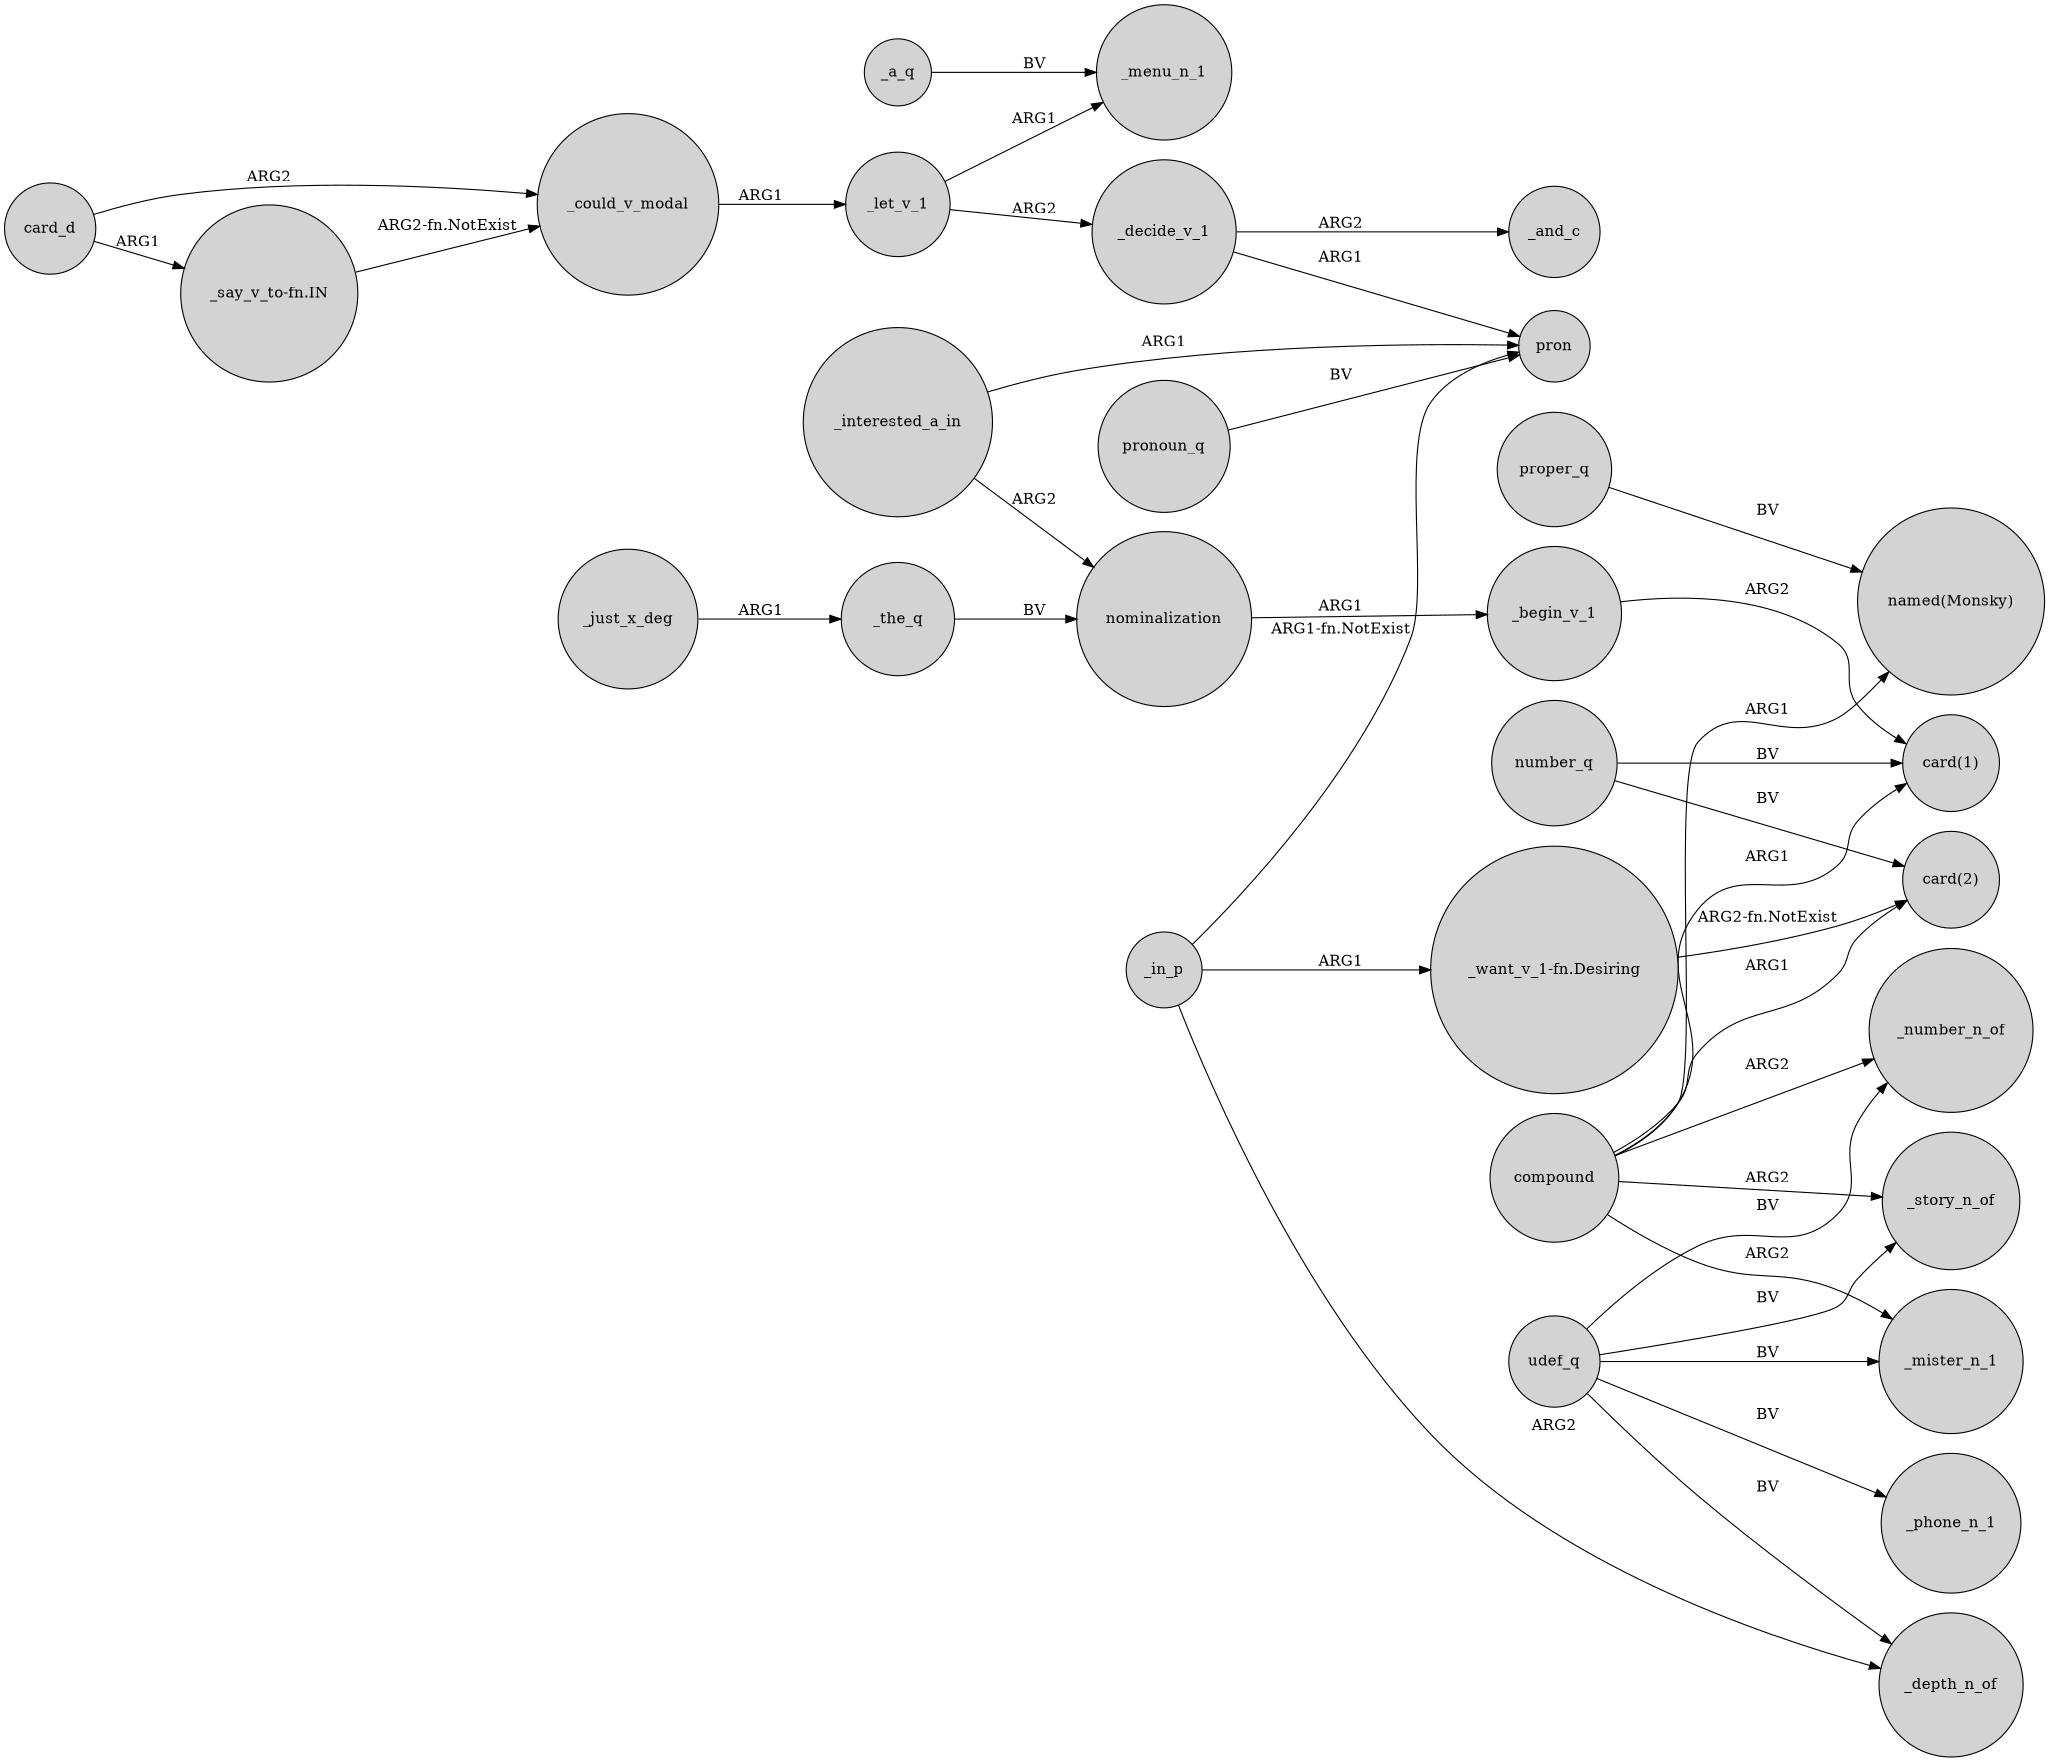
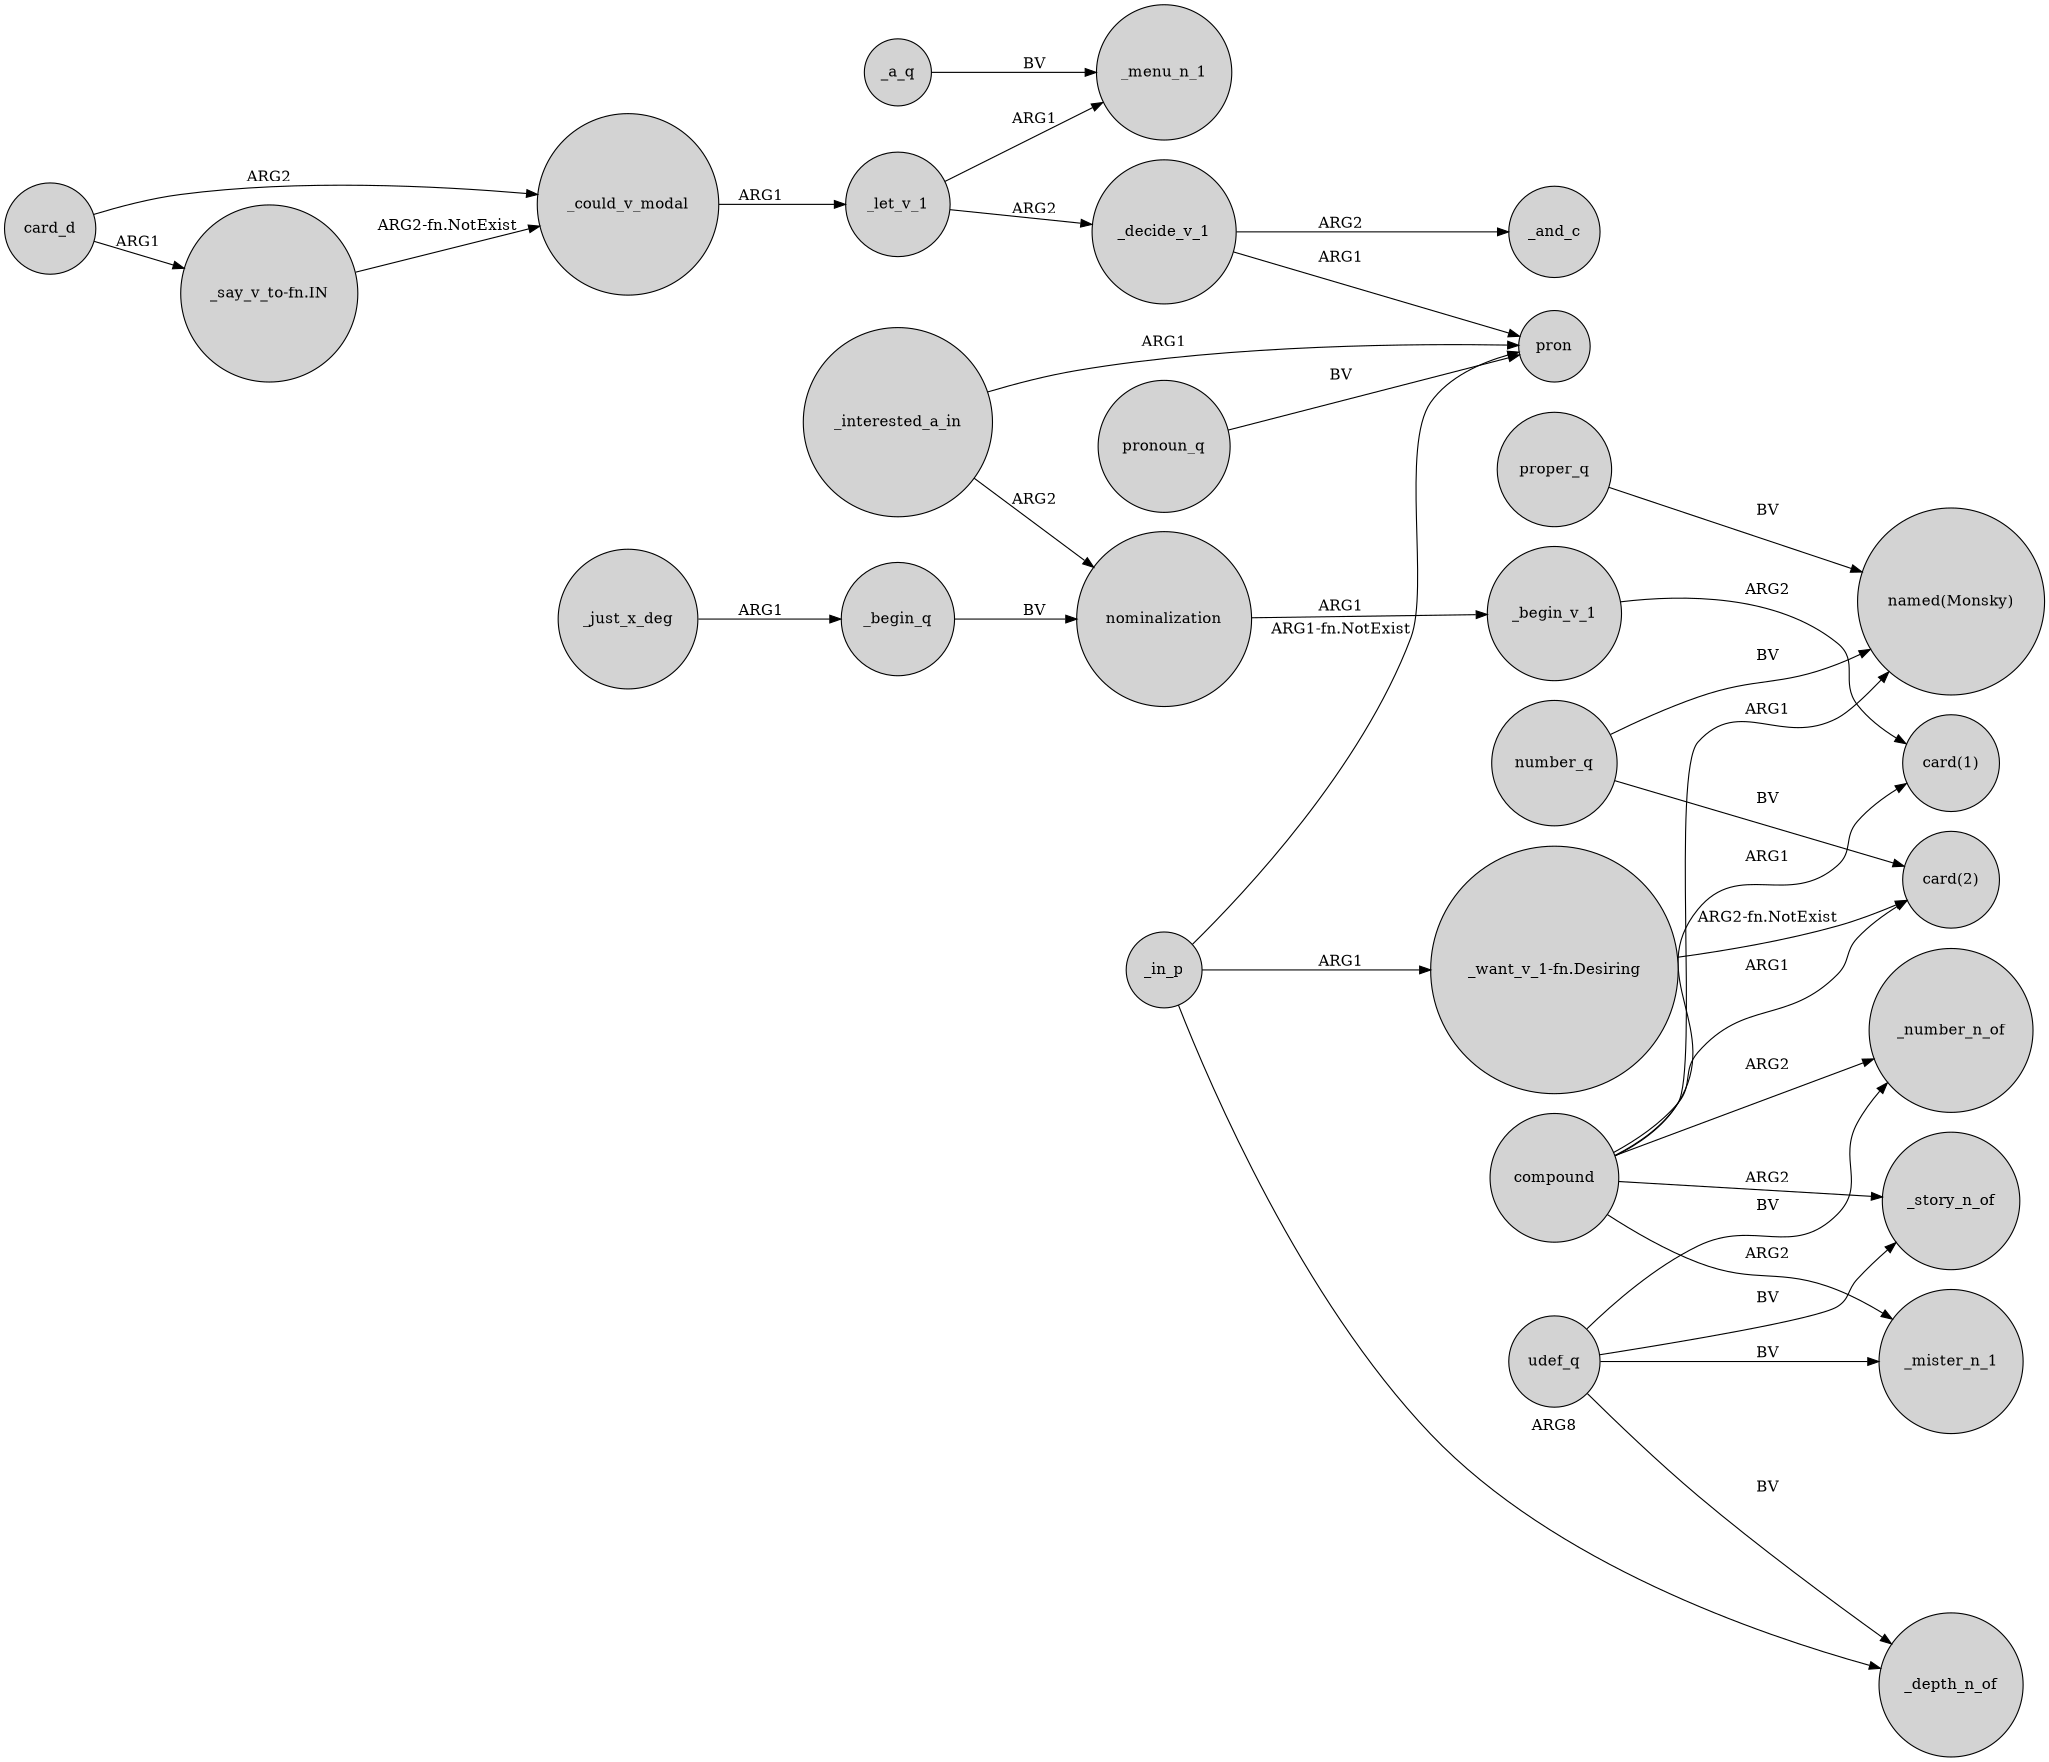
node "_the_q": label "_the_q" -> "_begin_q"
edge "number_q" -> "card(1)": now "number_q" -> "named(Monsky)"
edge "_in_p" -> "_depth_n_of": label "ARG2" -> "ARG8"
node "_phone_n_1": removed
